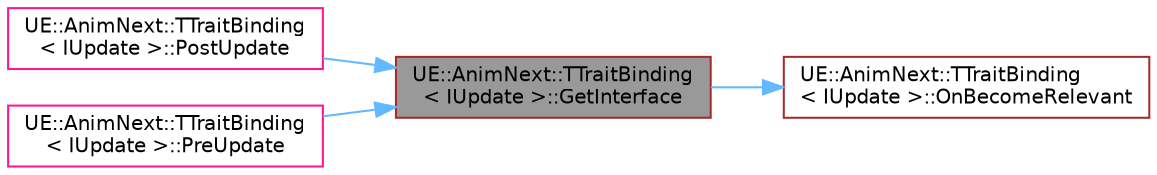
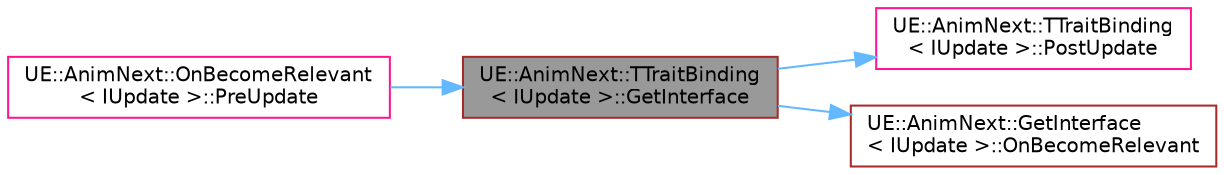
edge "UE::AnimNext::TTraitBinding < IUpdate >::PostUpdate" -> "UE::AnimNext::TTraitBinding < IUpdate >::GetInterface": reversed
node "UE::AnimNext::TTraitBinding < IUpdate >::OnBecomeRelevant": label "UE::AnimNext::TTraitBinding < IUpdate >::OnBecomeRelevant" -> "UE::AnimNext::GetInterface < IUpdate >::OnBecomeRelevant"
node "UE::AnimNext::TTraitBinding < IUpdate >::PreUpdate": label "UE::AnimNext::TTraitBinding < IUpdate >::PreUpdate" -> "UE::AnimNext::OnBecomeRelevant < IUpdate >::PreUpdate"
